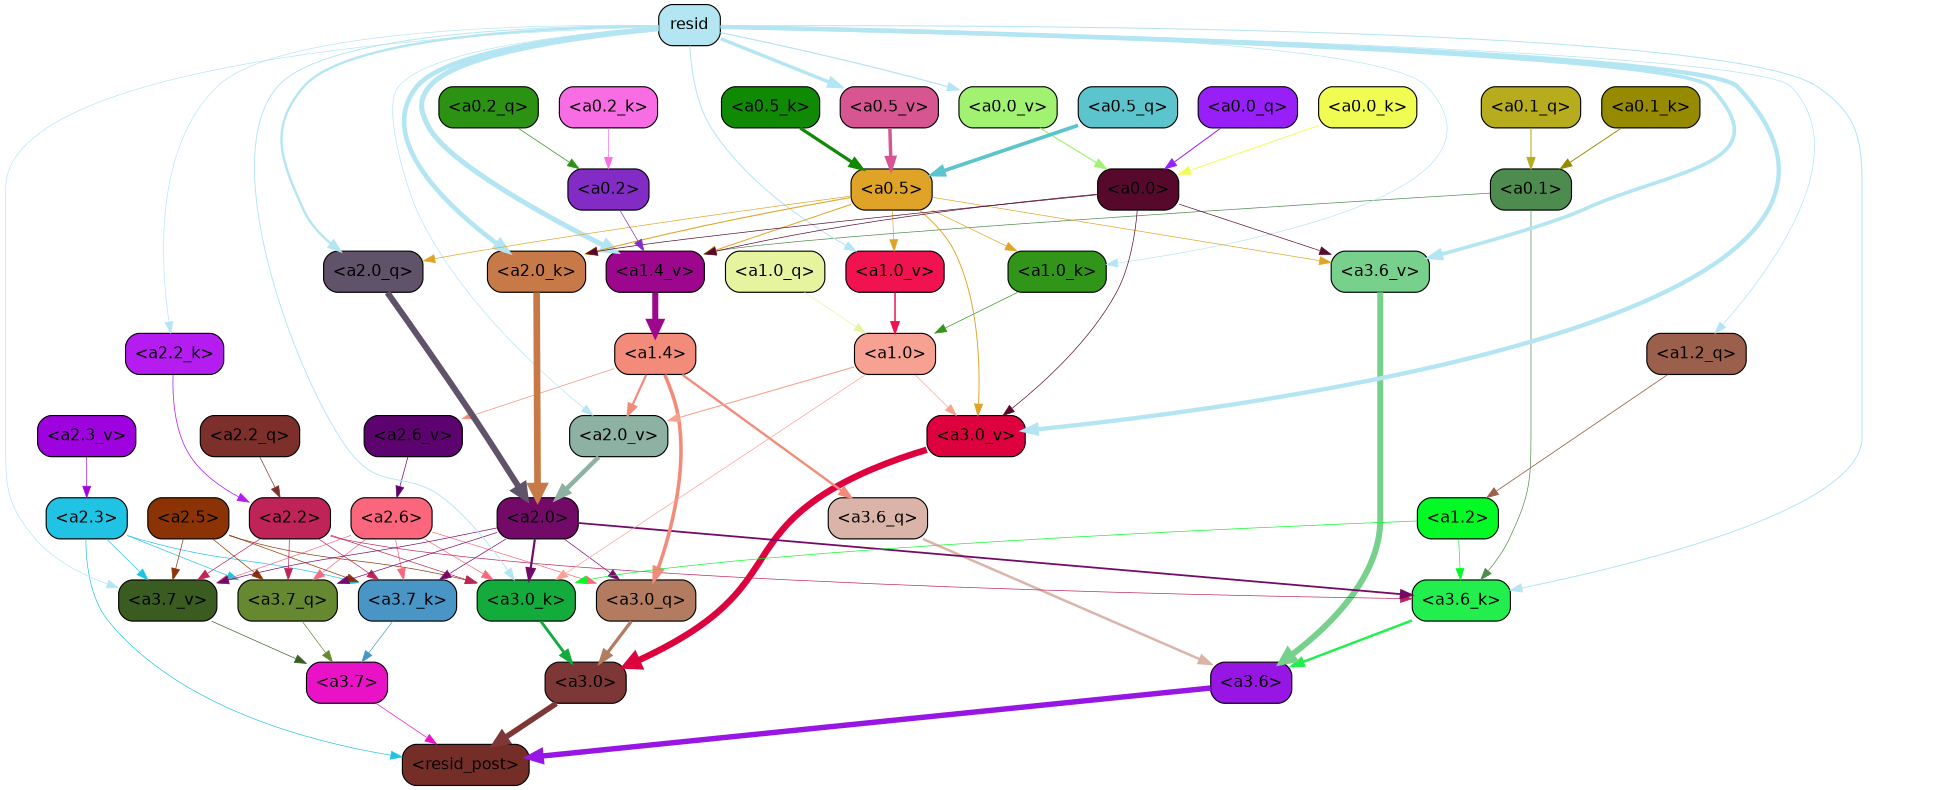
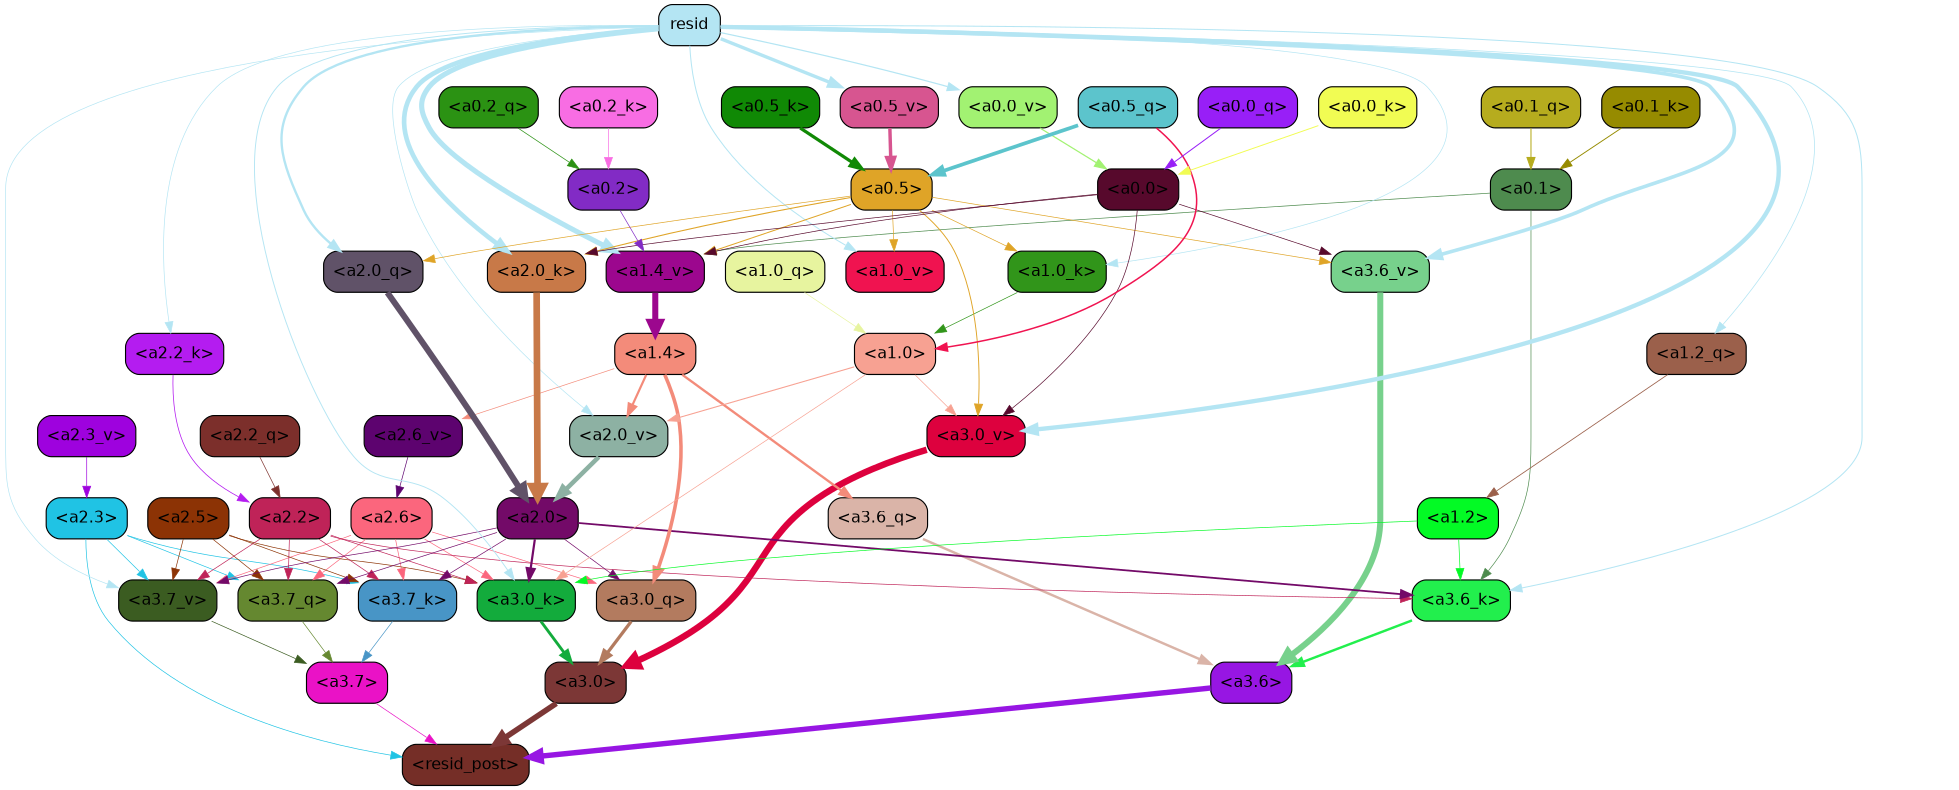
edge "<a1.0_v>" -> "<a1.0>": now "<a0.5_q>" -> "<a1.0>"
